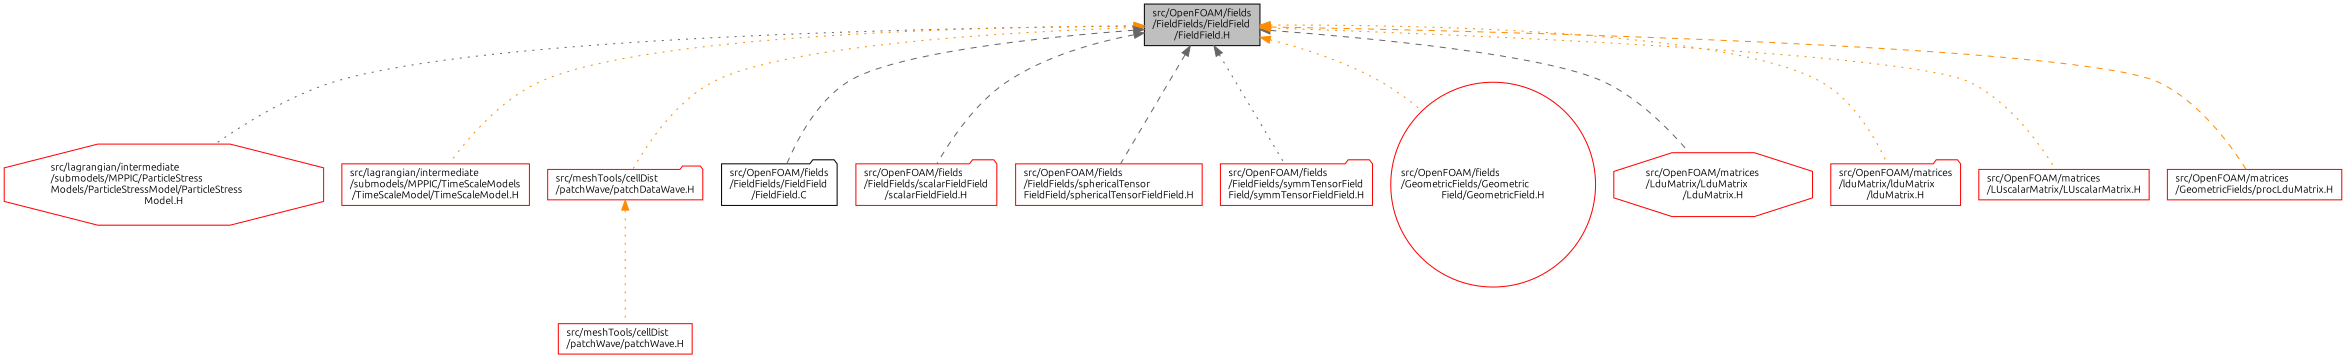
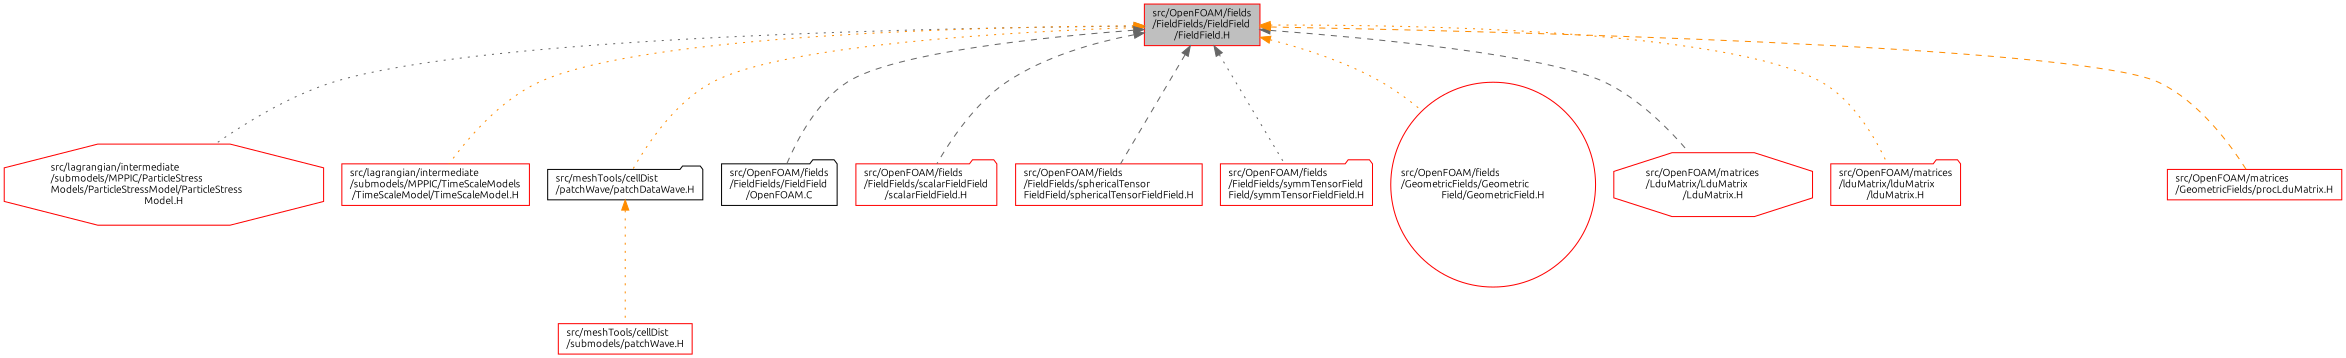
node "src/OpenFOAM/fields /FieldFields/FieldField /FieldField.H": color black -> red
node "src/meshTools/cellDist /patchWave/patchDataWave.H": color red -> black
node "src/OpenFOAM/fields /FieldFields/FieldField /FieldField.C": label "src/OpenFOAM/fields /FieldFields/FieldField /FieldField.C" -> "src/OpenFOAM/fields /FieldFields/FieldField /OpenFOAM.C"
node "src/OpenFOAM/matrices /LUscalarMatrix/LUscalarMatrix.H": removed
node "src/meshTools/cellDist /patchWave/patchWave.H": label "src/meshTools/cellDist /patchWave/patchWave.H" -> "src/meshTools/cellDist /submodels/patchWave.H"
